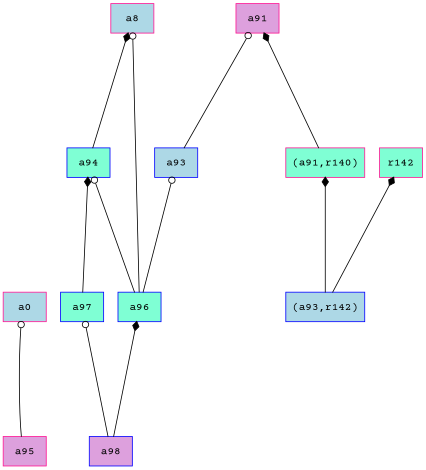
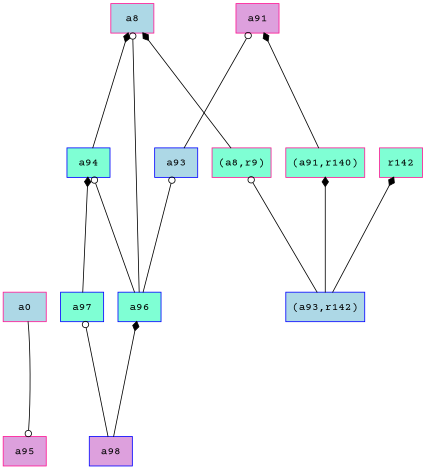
node "(a8,r9)": added
edge "a95" -> "a0": reversed
